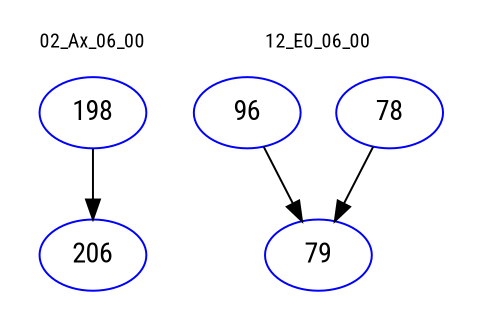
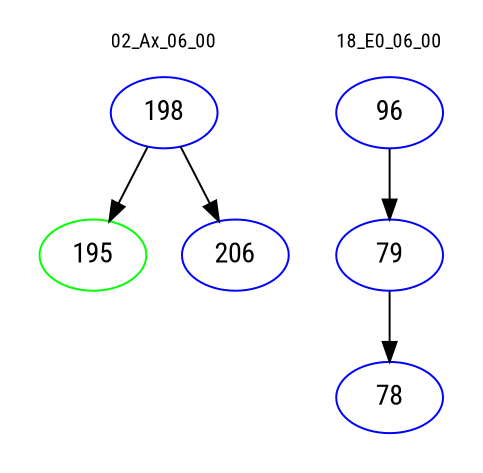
cluster "12_E0_06_00": label "12_E0_06_00" -> "18_E0_06_00"
edge "78" -> "79": reversed
node "195": added
